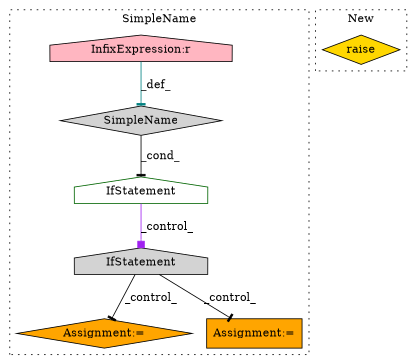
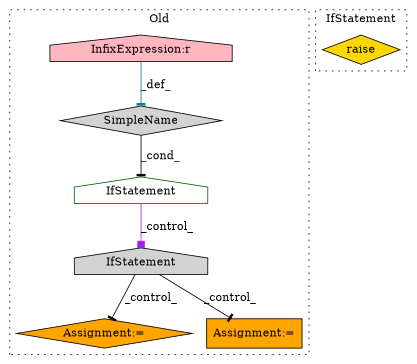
cluster "SimpleName": label "SimpleName" -> "Old"
cluster "New": label "New" -> "IfStatement"
